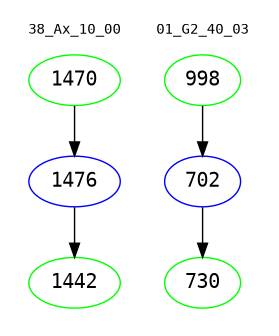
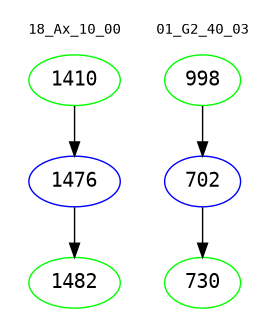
cluster "38_Ax_10_00": label "38_Ax_10_00" -> "18_Ax_10_00"
node "1470": label "1470" -> "1410"
node "1442": label "1442" -> "1482"
